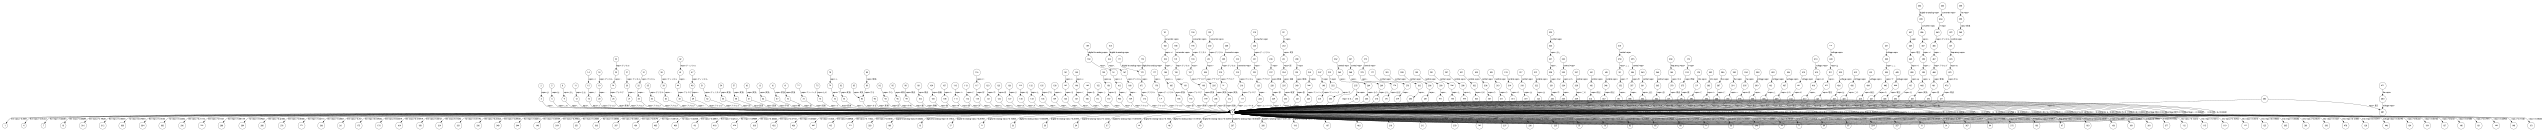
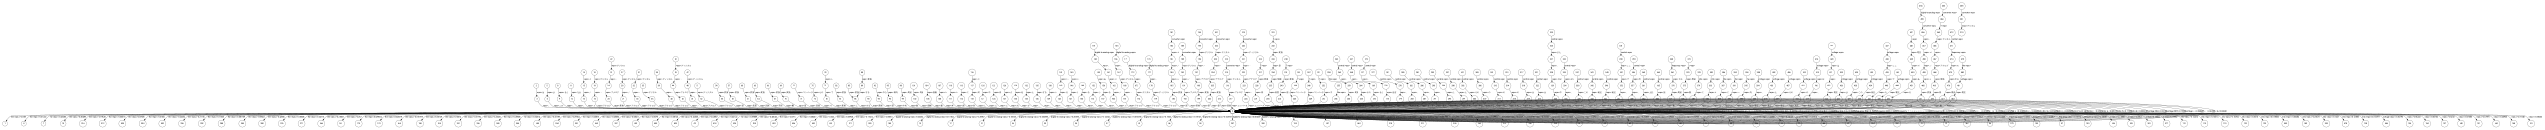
edge "176" -> "172": now "176" -> "177"
node "211": removed
edge "482" -> "481": reversed
edge "255" -> "0": now "260" -> "0"
